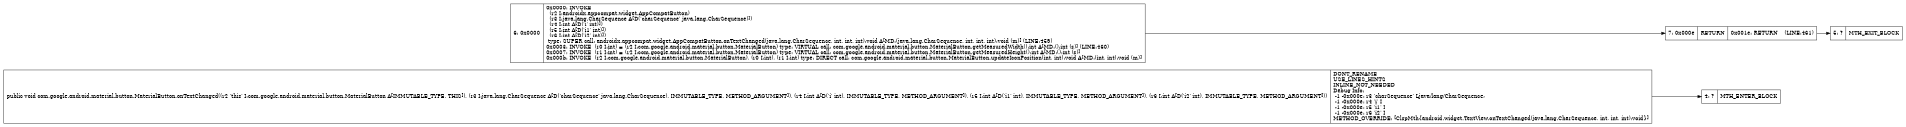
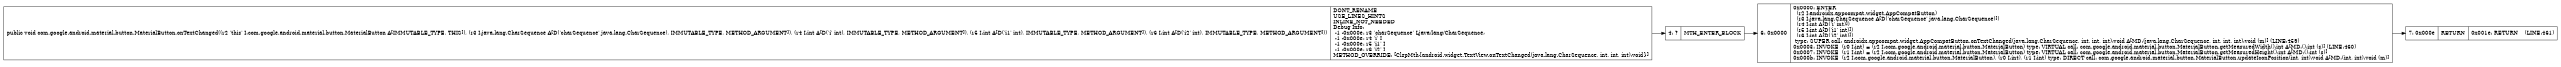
node "6: 0x0000": text "0x0000: INVOKE" -> "0x0000: ENTER"
edge "4: ?" -> "6: 0x0000": added
node "5: ?": removed
